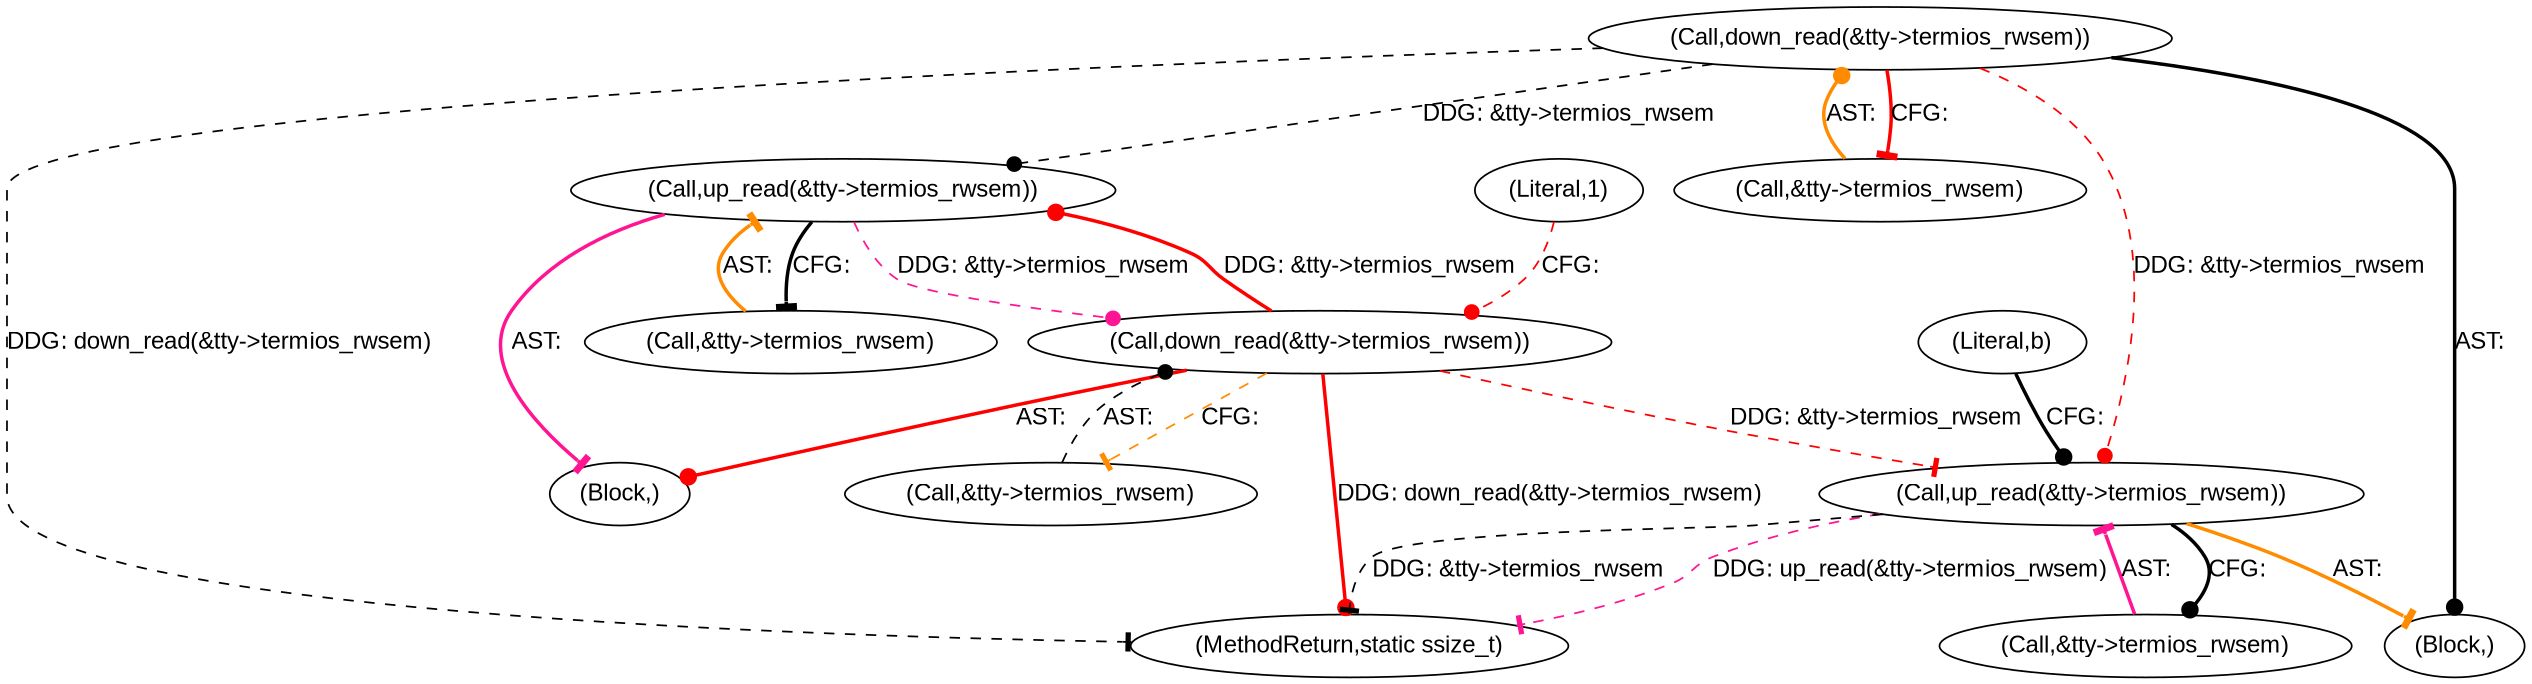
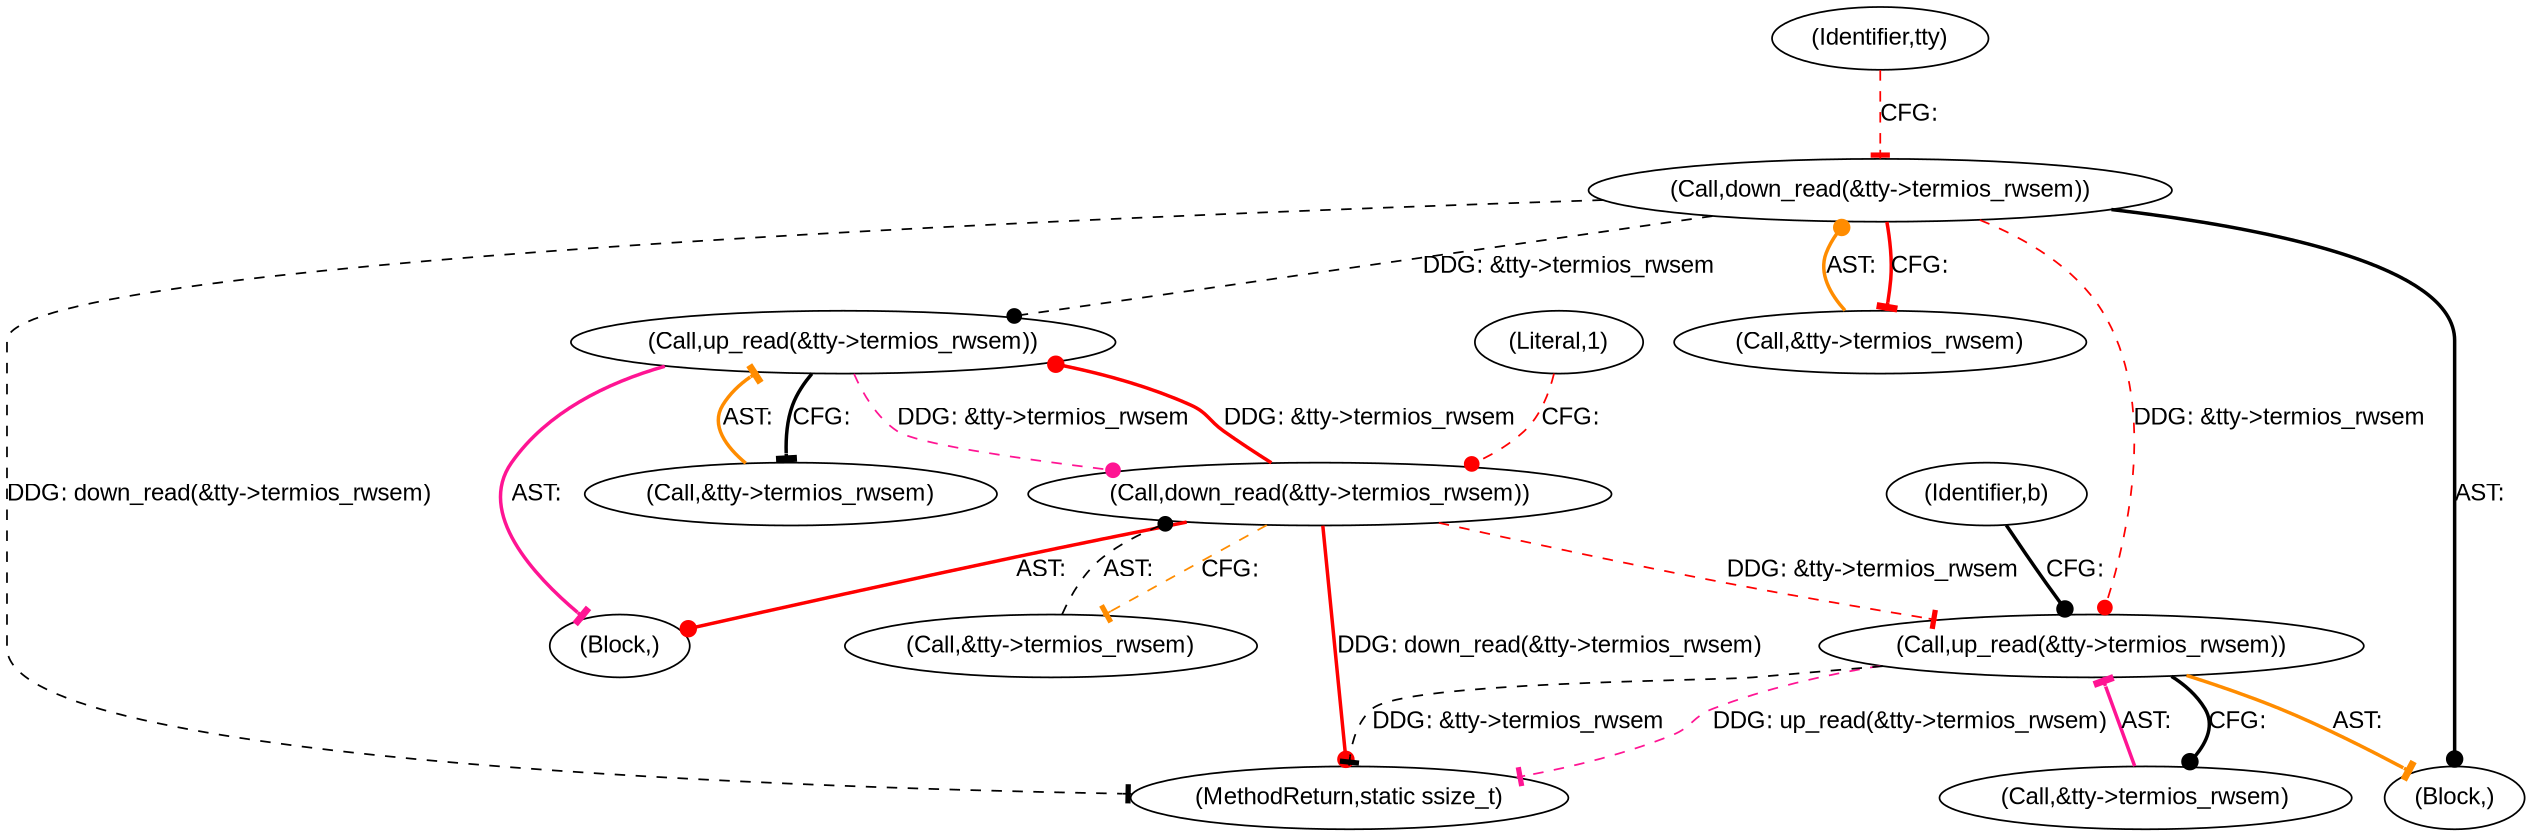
node "(Identifier,tty)": added
node "(Literal,b)": label "(Literal,b)" -> "(Identifier,b)"
